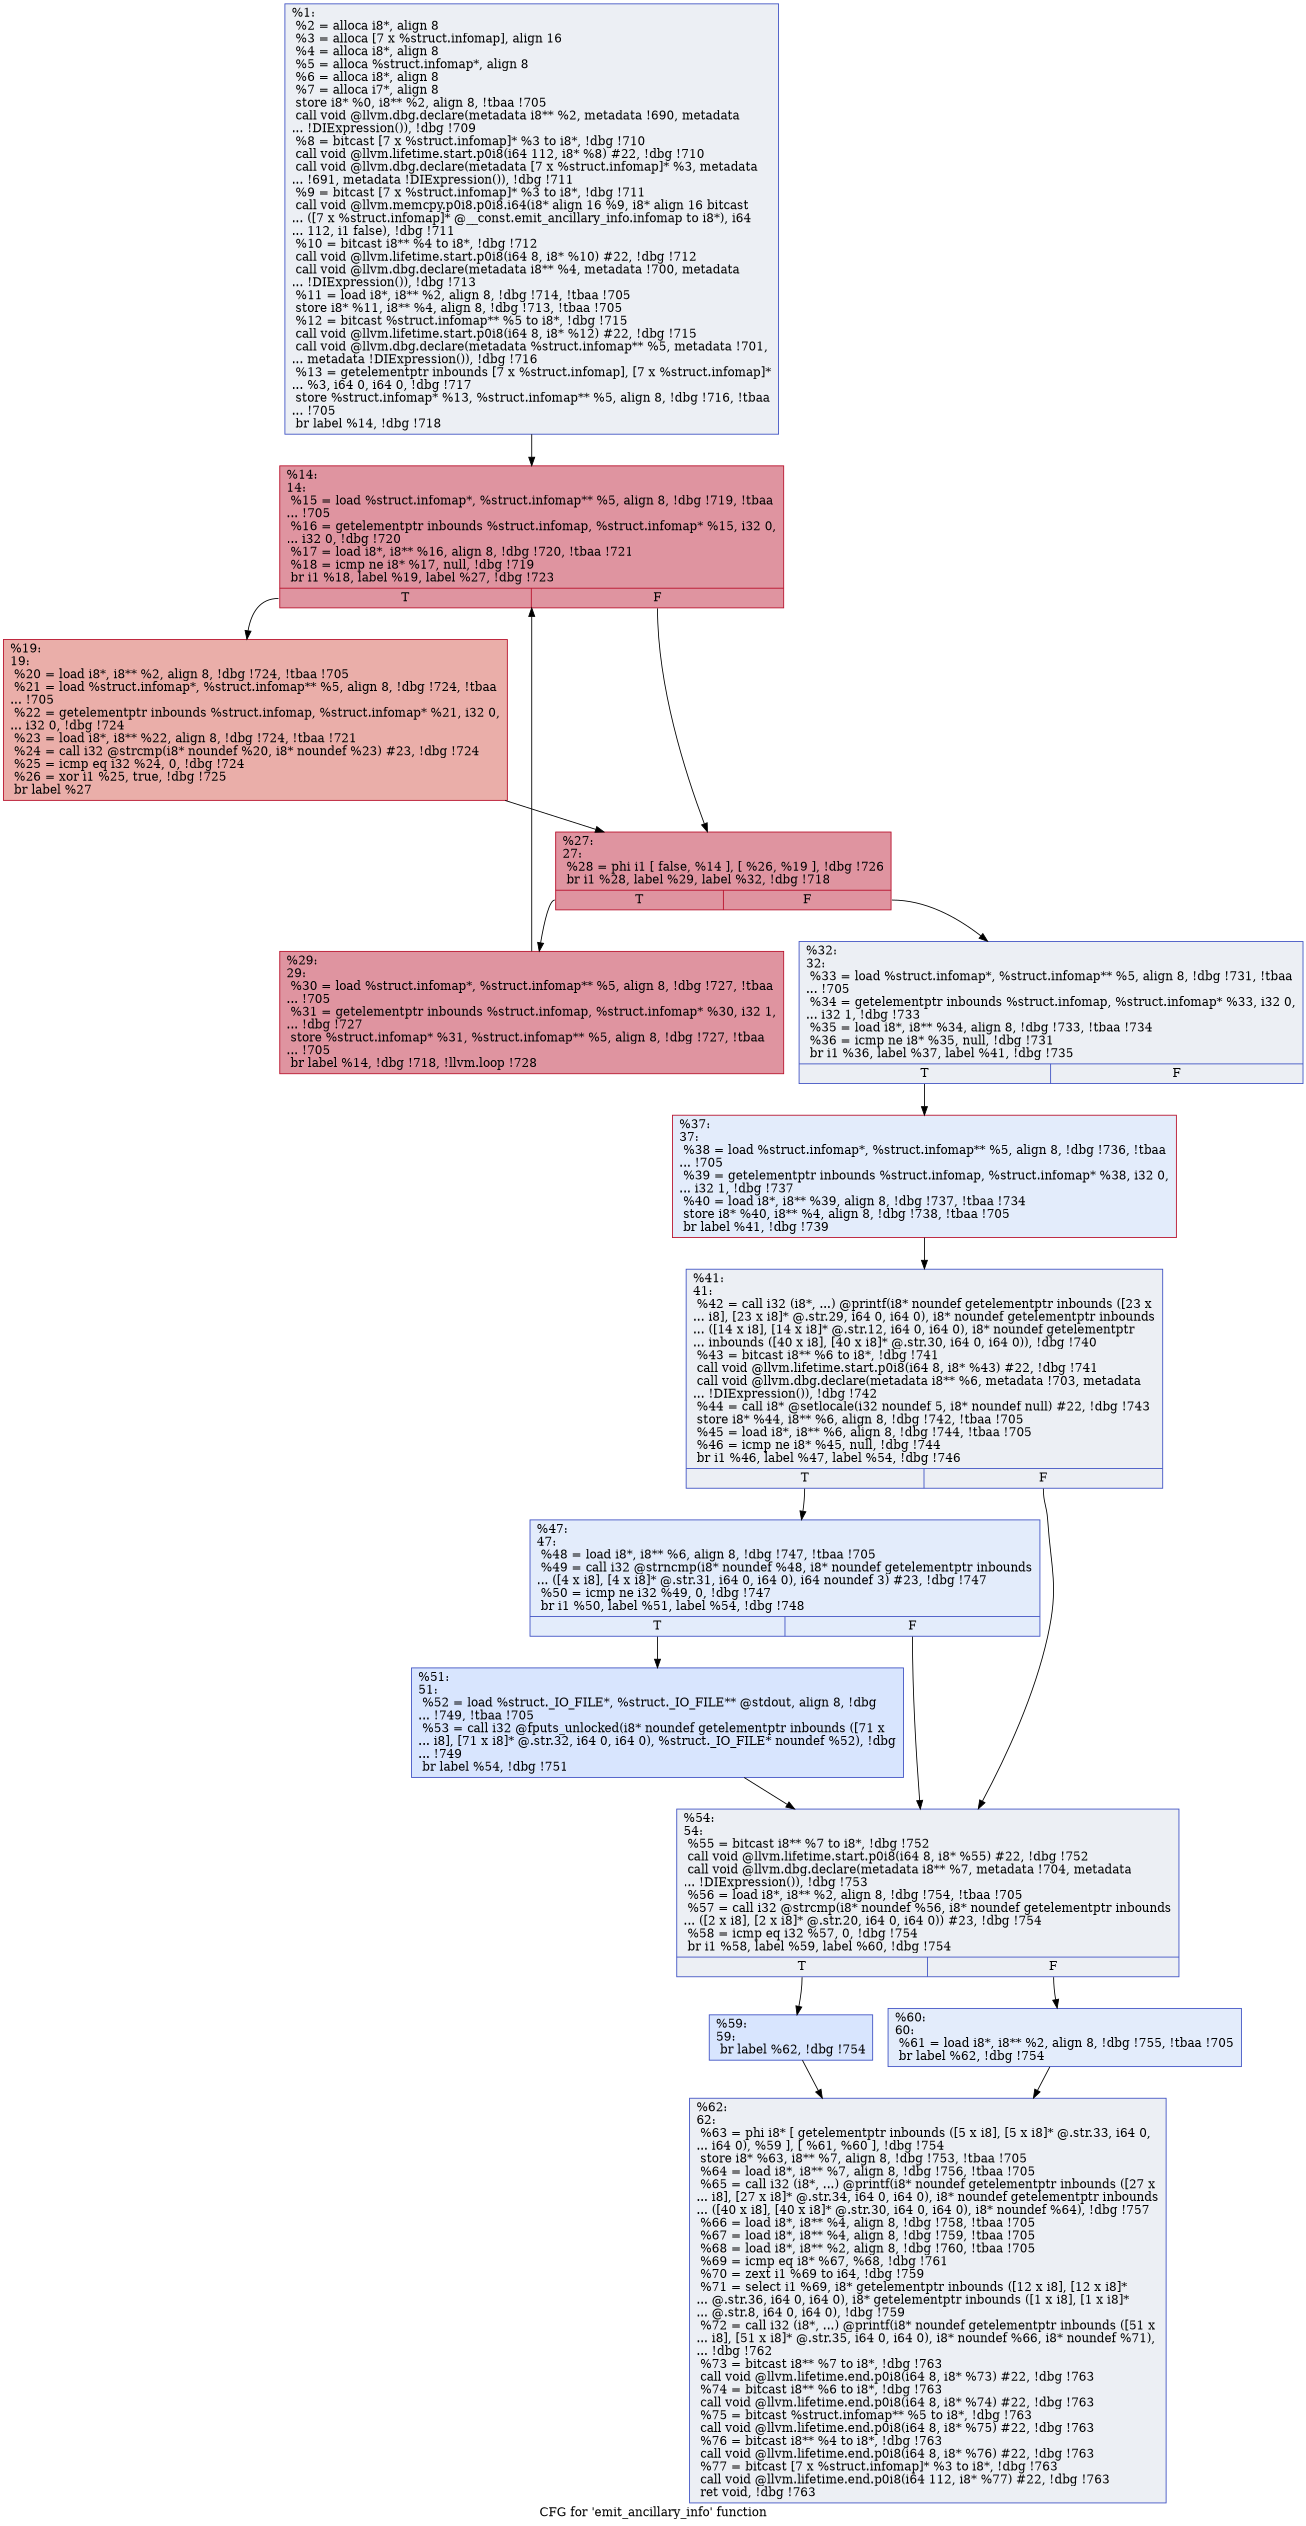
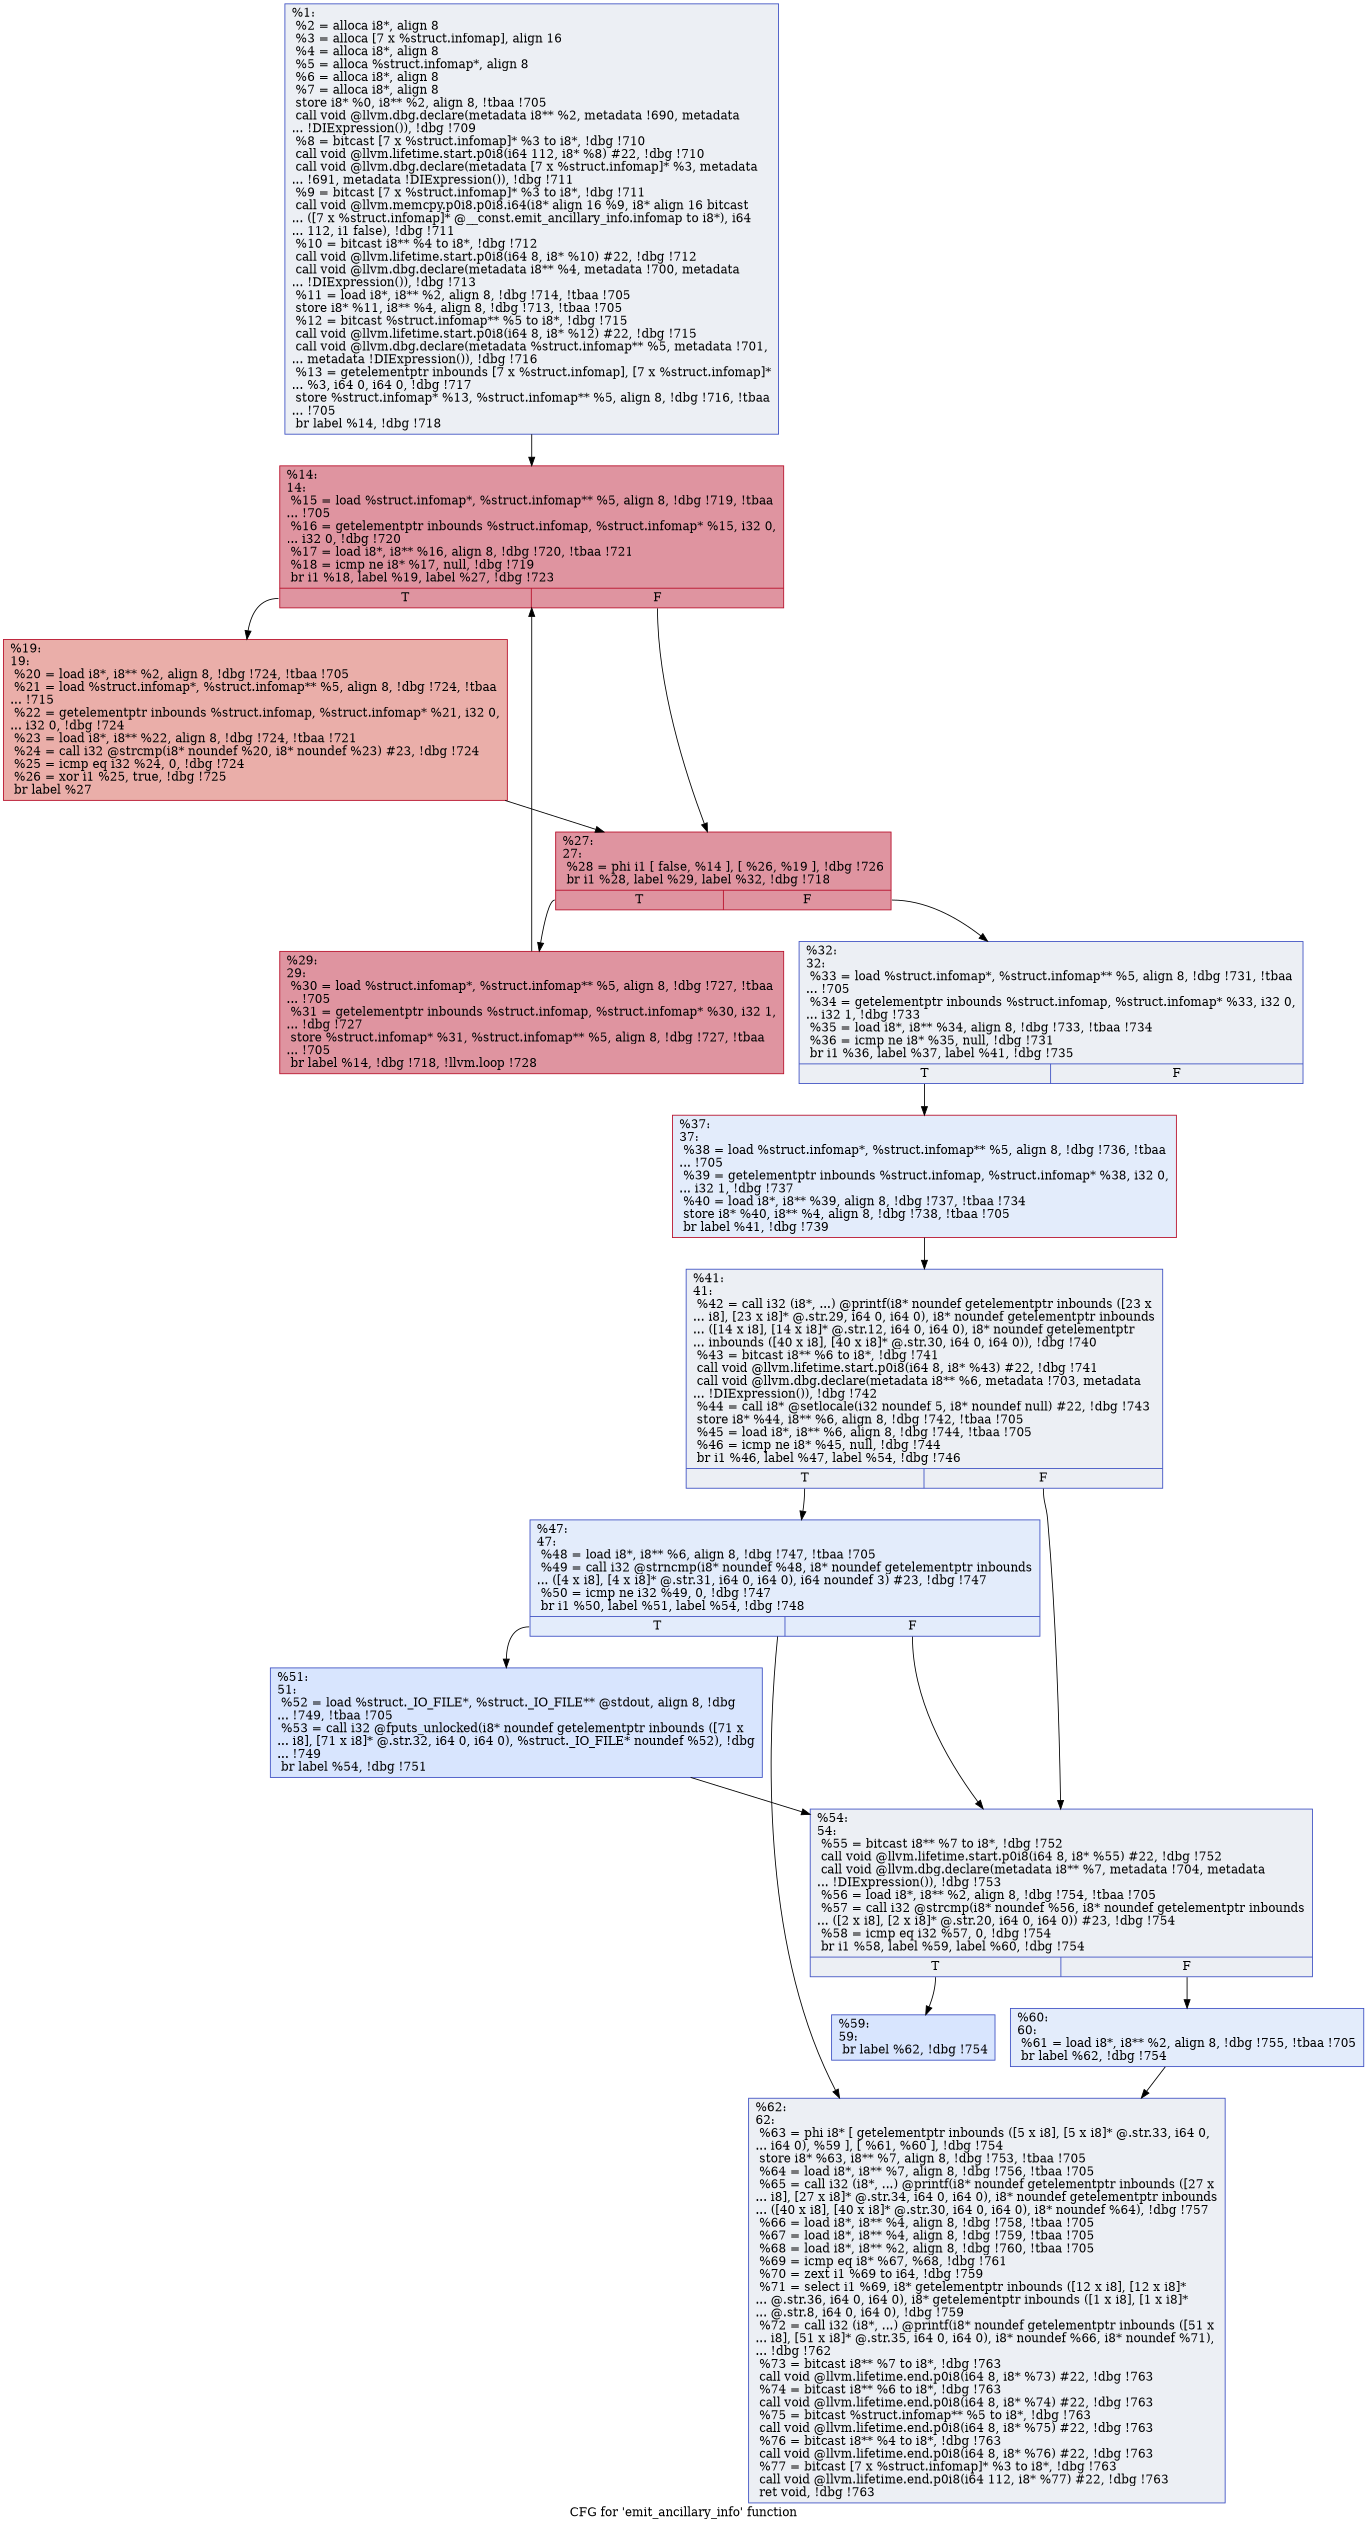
node "%1:": text "%7 = alloca i7*, align 8" -> "%7 = alloca i8*, align 8"
node "%19:": text "... !705" -> "... !715"
edge "%59:" -> "%62:": now "%47:" -> "%62:"
